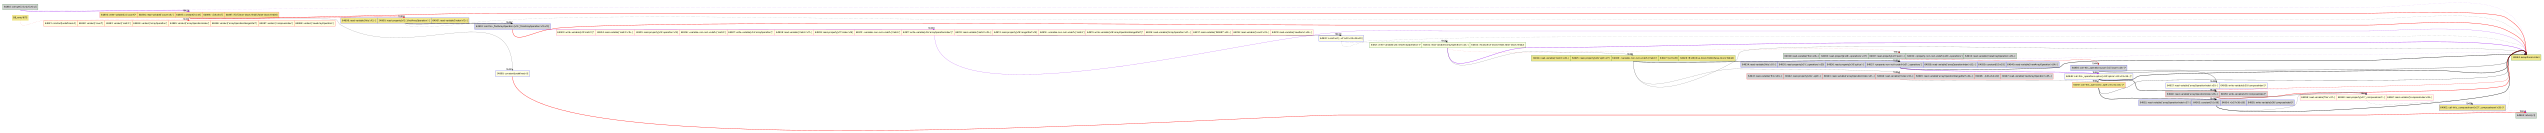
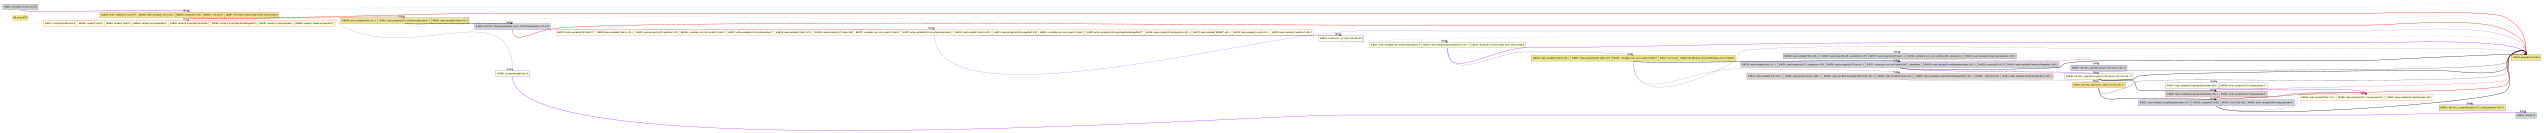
edge "64956: call-this._operations.push [v27,'push',v29,-]*" -> "64957: read-variable['arrayOperationIndex',v30,-]": style bold -> dotted
edge "64957: read-variable['arrayOperationIndex',v30,-]" -> "64959: read-variable['this',v27,-]": style dotted -> bold
edge "64898: constant[undefined,v1]" -> "64963: return[v1]": color red -> purple
